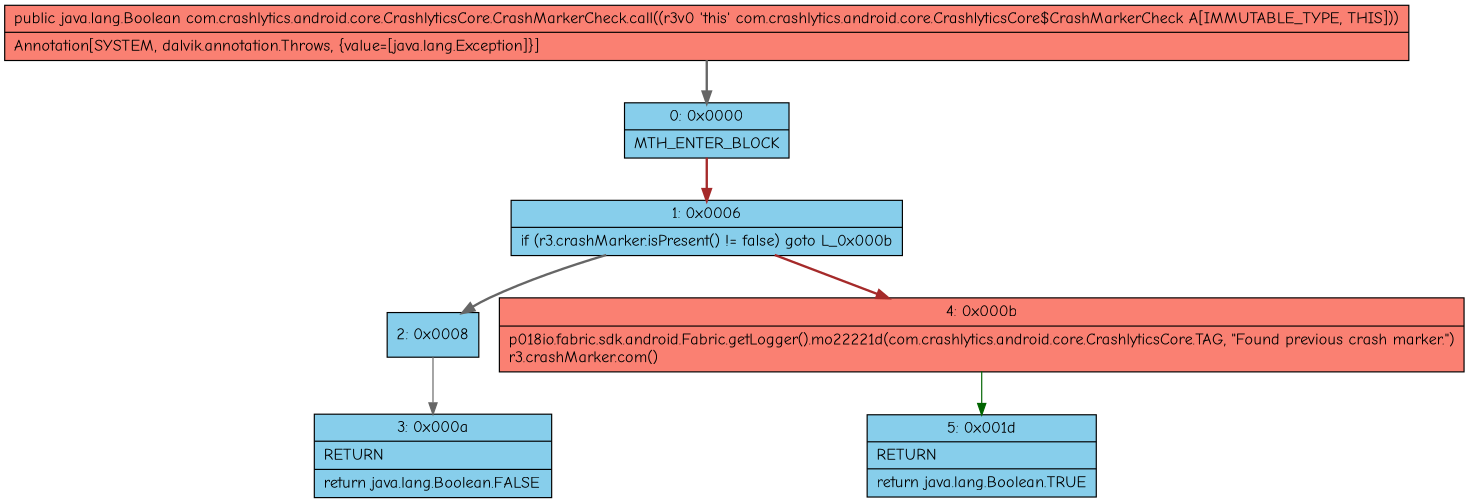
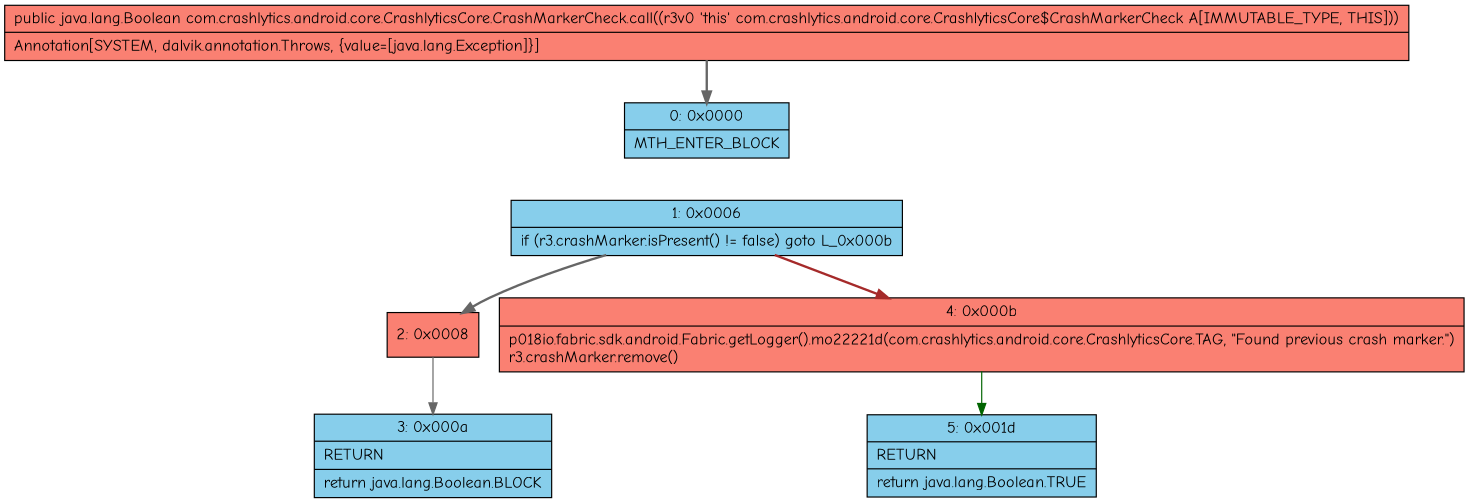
edge "0: 0x0000" -> "1: 0x0006": removed
node "2: 0x0008": fillcolor skyblue -> salmon
node "4: 0x000b": text "r3.crashMarker.com()" -> "r3.crashMarker.remove()"
node "3: 0x000a": text "return java.lang.Boolean.FALSE" -> "return java.lang.Boolean.BLOCK"
